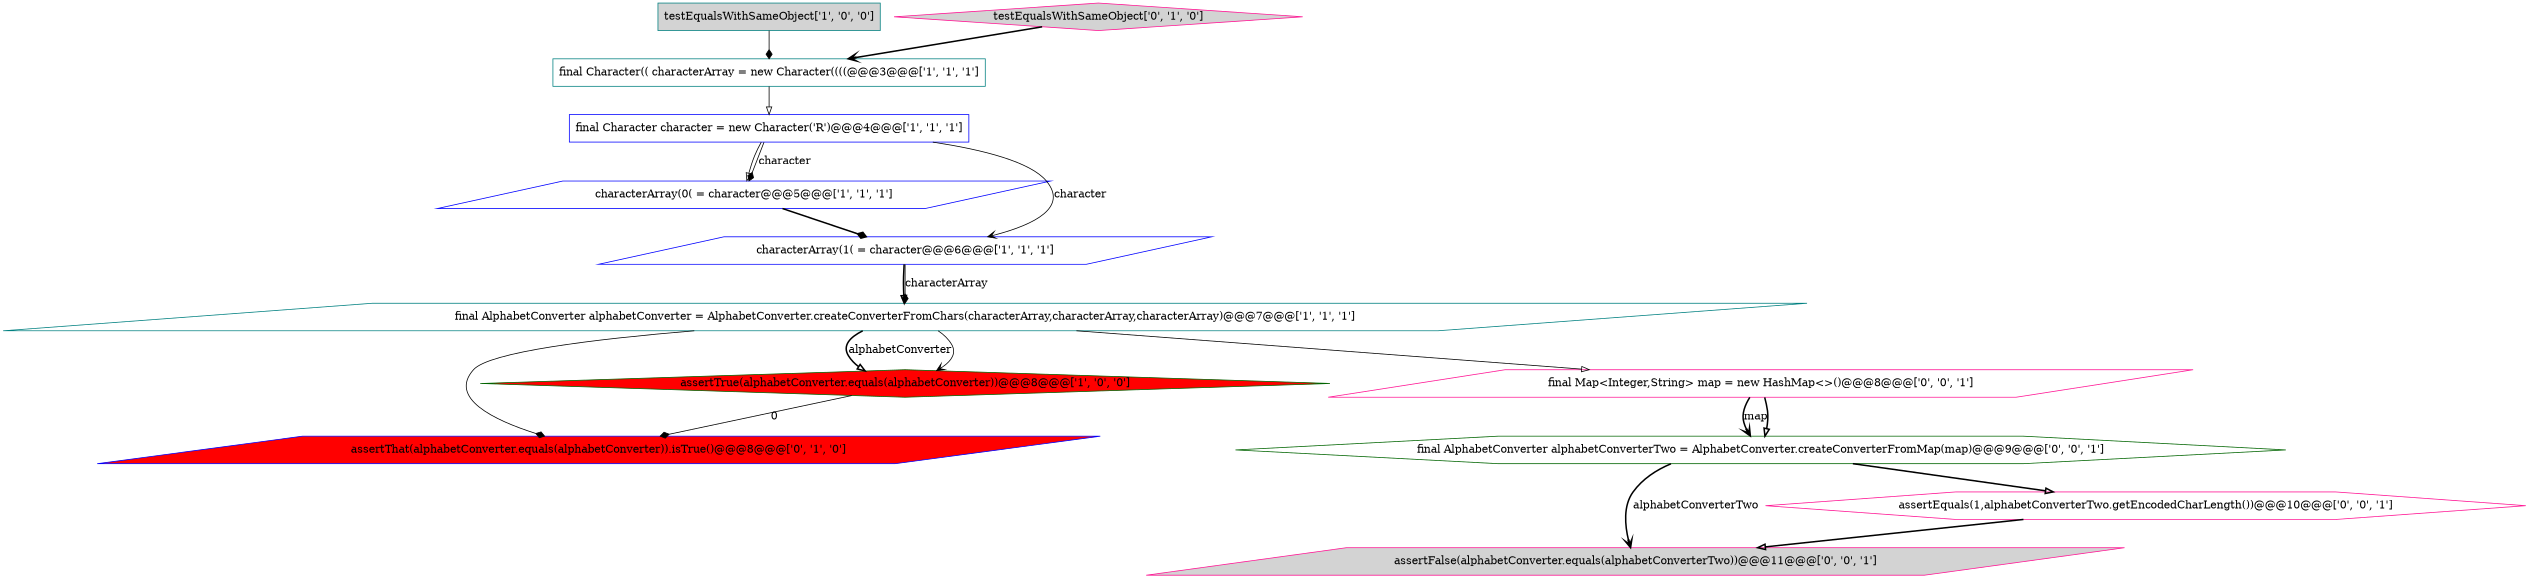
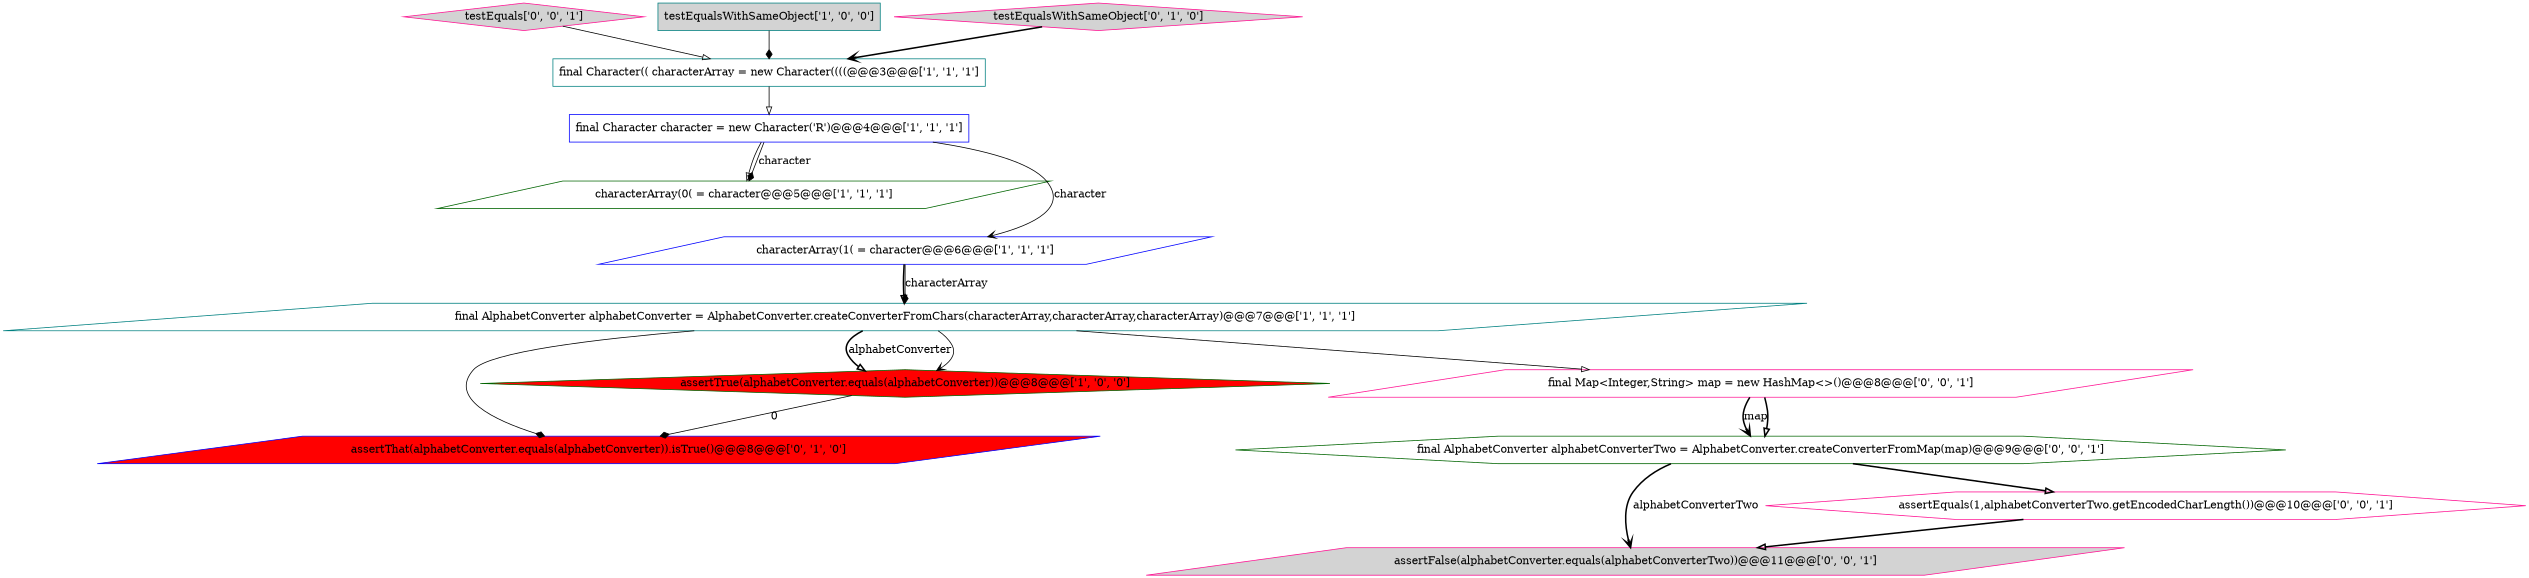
node "testEquals['0', '0', '1']": added
node "characterArray(0( = character@@@5@@@['1', '1', '1']": color blue -> darkgreen
edge "characterArray(0( = character@@@5@@@['1', '1', '1']" -> "characterArray(1( = character@@@6@@@['1', '1', '1']": removed
